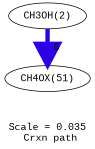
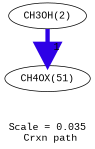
edge "CH3OH(2)" -> "CH4OX(51)": label " 6" -> " 1"
